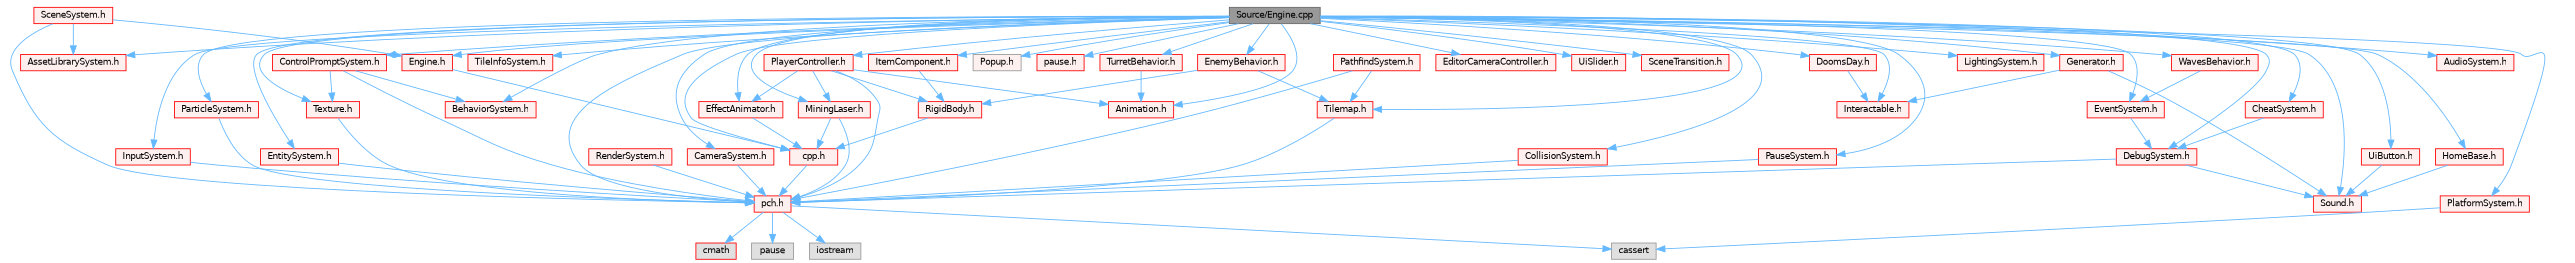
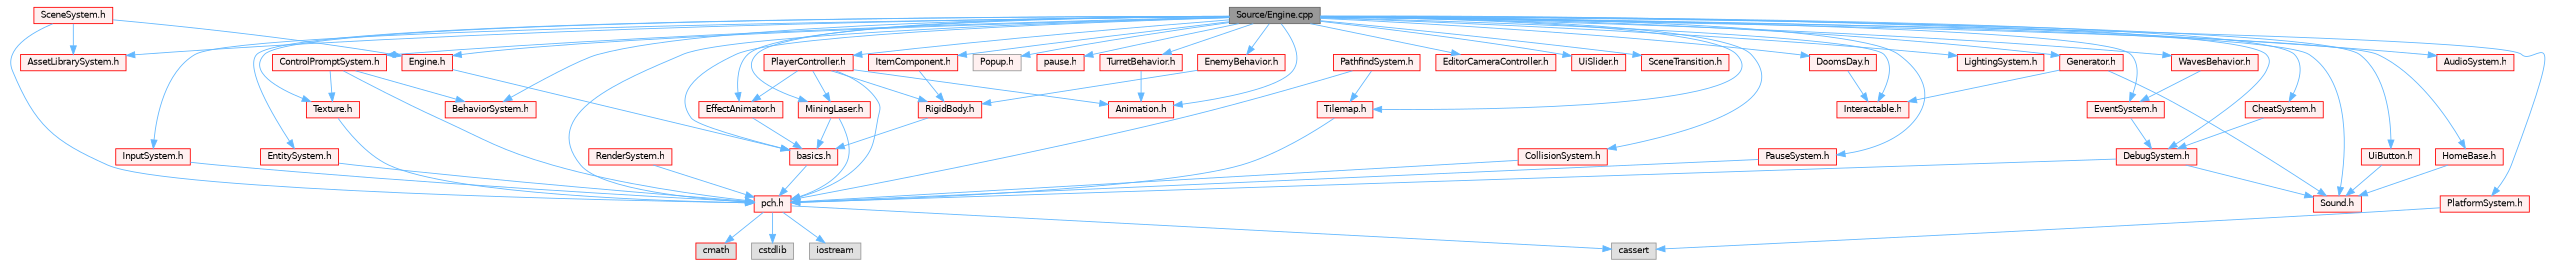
node "TileInfoSystem.h": removed
edge "EnemyBehavior.h" -> "Tilemap.h": removed
node "ParticleSystem.h": removed
node "CameraSystem.h": removed
node "cpp.h": label "cpp.h" -> "basics.h"
node "pause": label "pause" -> "cstdlib"
